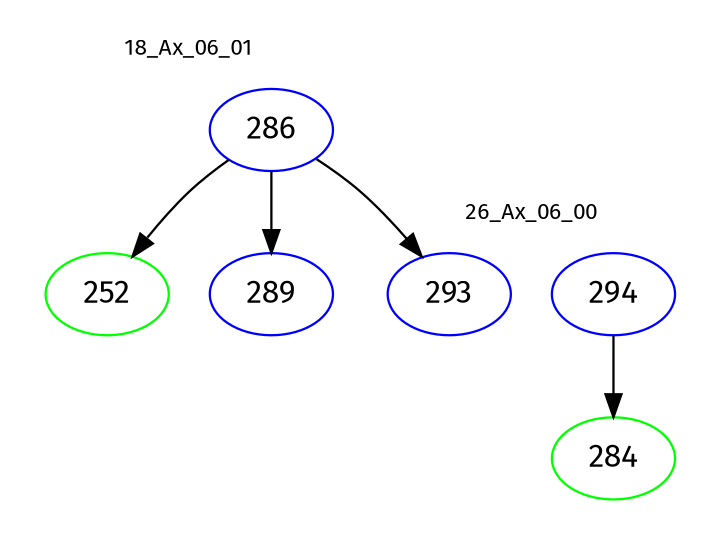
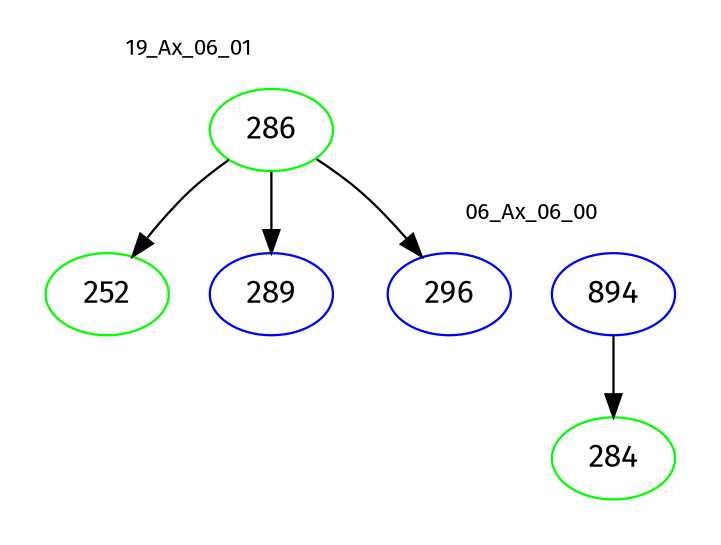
cluster "18_Ax_06_01": label "18_Ax_06_01" -> "19_Ax_06_01"
node "286": color blue -> green
cluster "26_Ax_06_00": label "26_Ax_06_00" -> "06_Ax_06_00"
node "293": label "293" -> "296"
node "294": label "294" -> "894"
